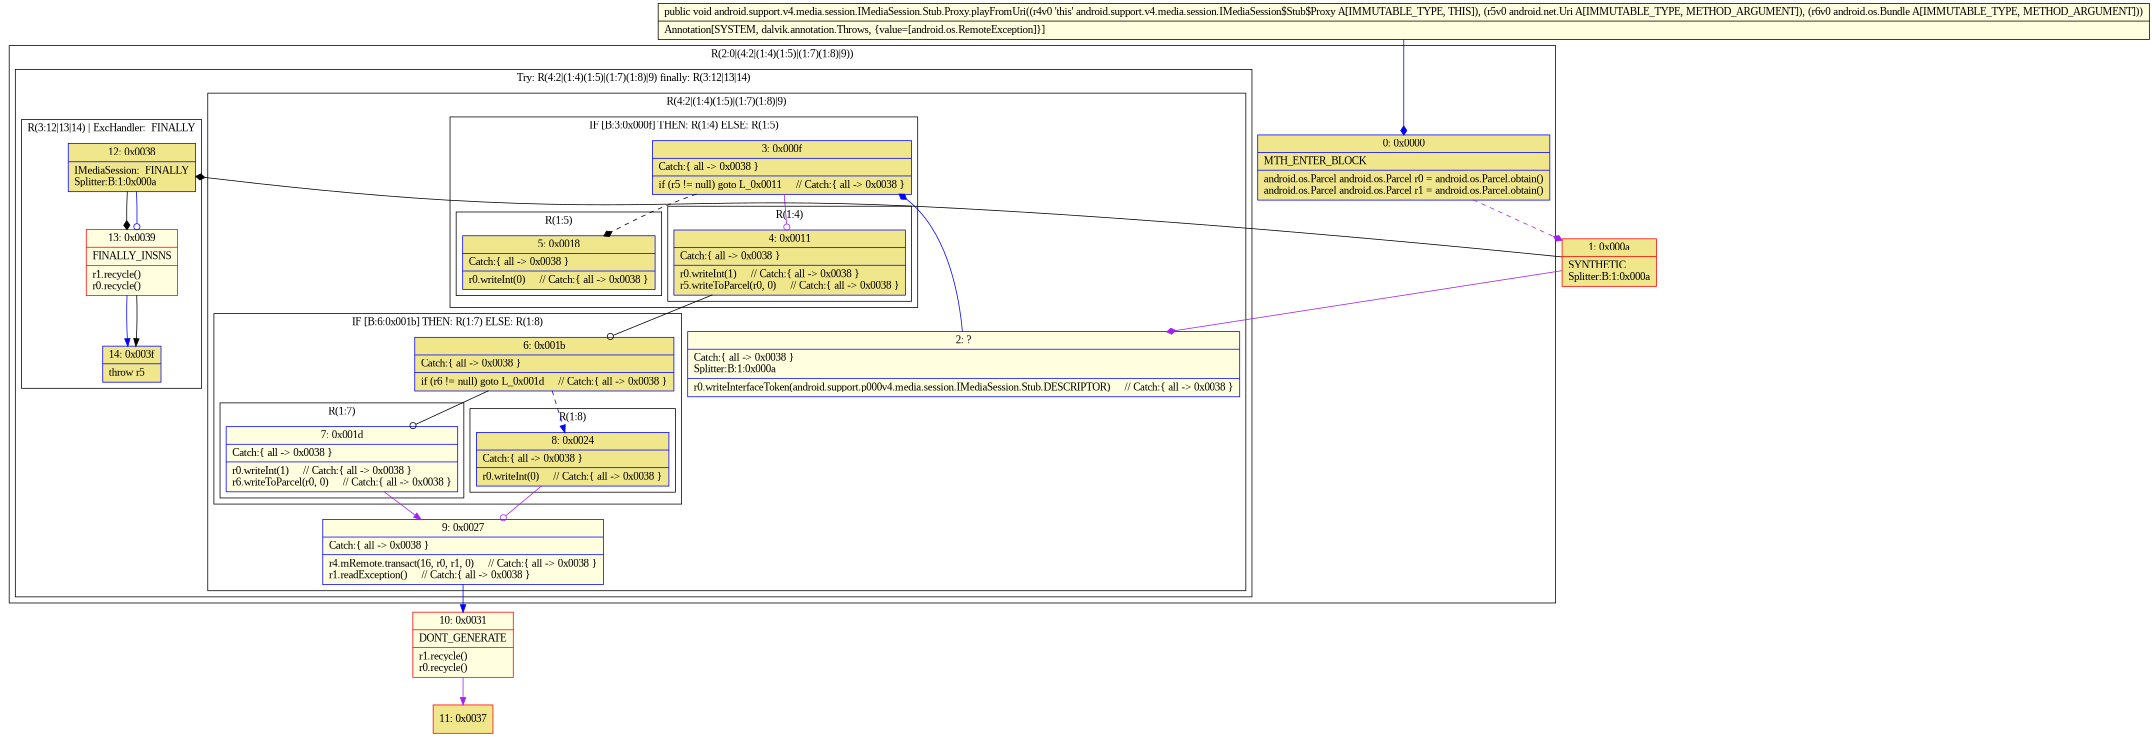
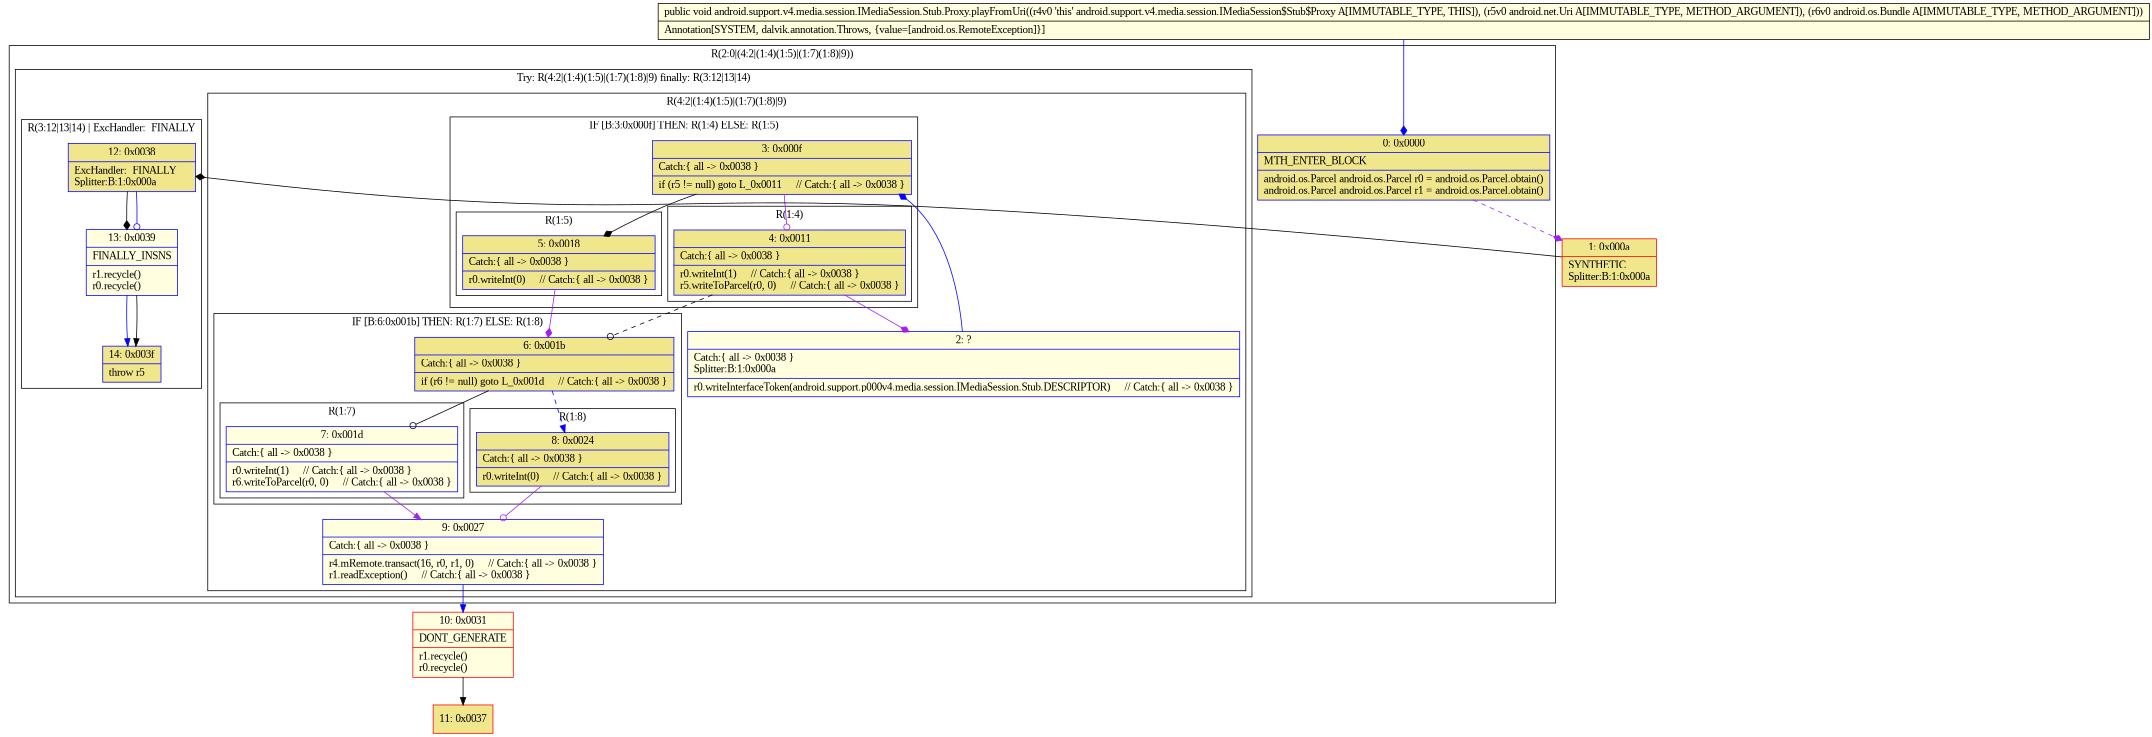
node "12: 0x0038": text "IMediaSession:  FINALLY" -> "ExcHandler:  FINALLY"
edge "3: 0x000f" -> "5: 0x0018": style dashed -> solid
node "13: 0x0039": color red -> blue
edge "1: 0x000a" -> "2: ?": now "4: 0x0011" -> "2: ?"
edge "5: 0x0018" -> "6: 0x001b": added
edge "4: 0x0011" -> "6: 0x001b": style solid -> dashed
edge "10: 0x0031" -> "11: 0x0037": color purple -> black
